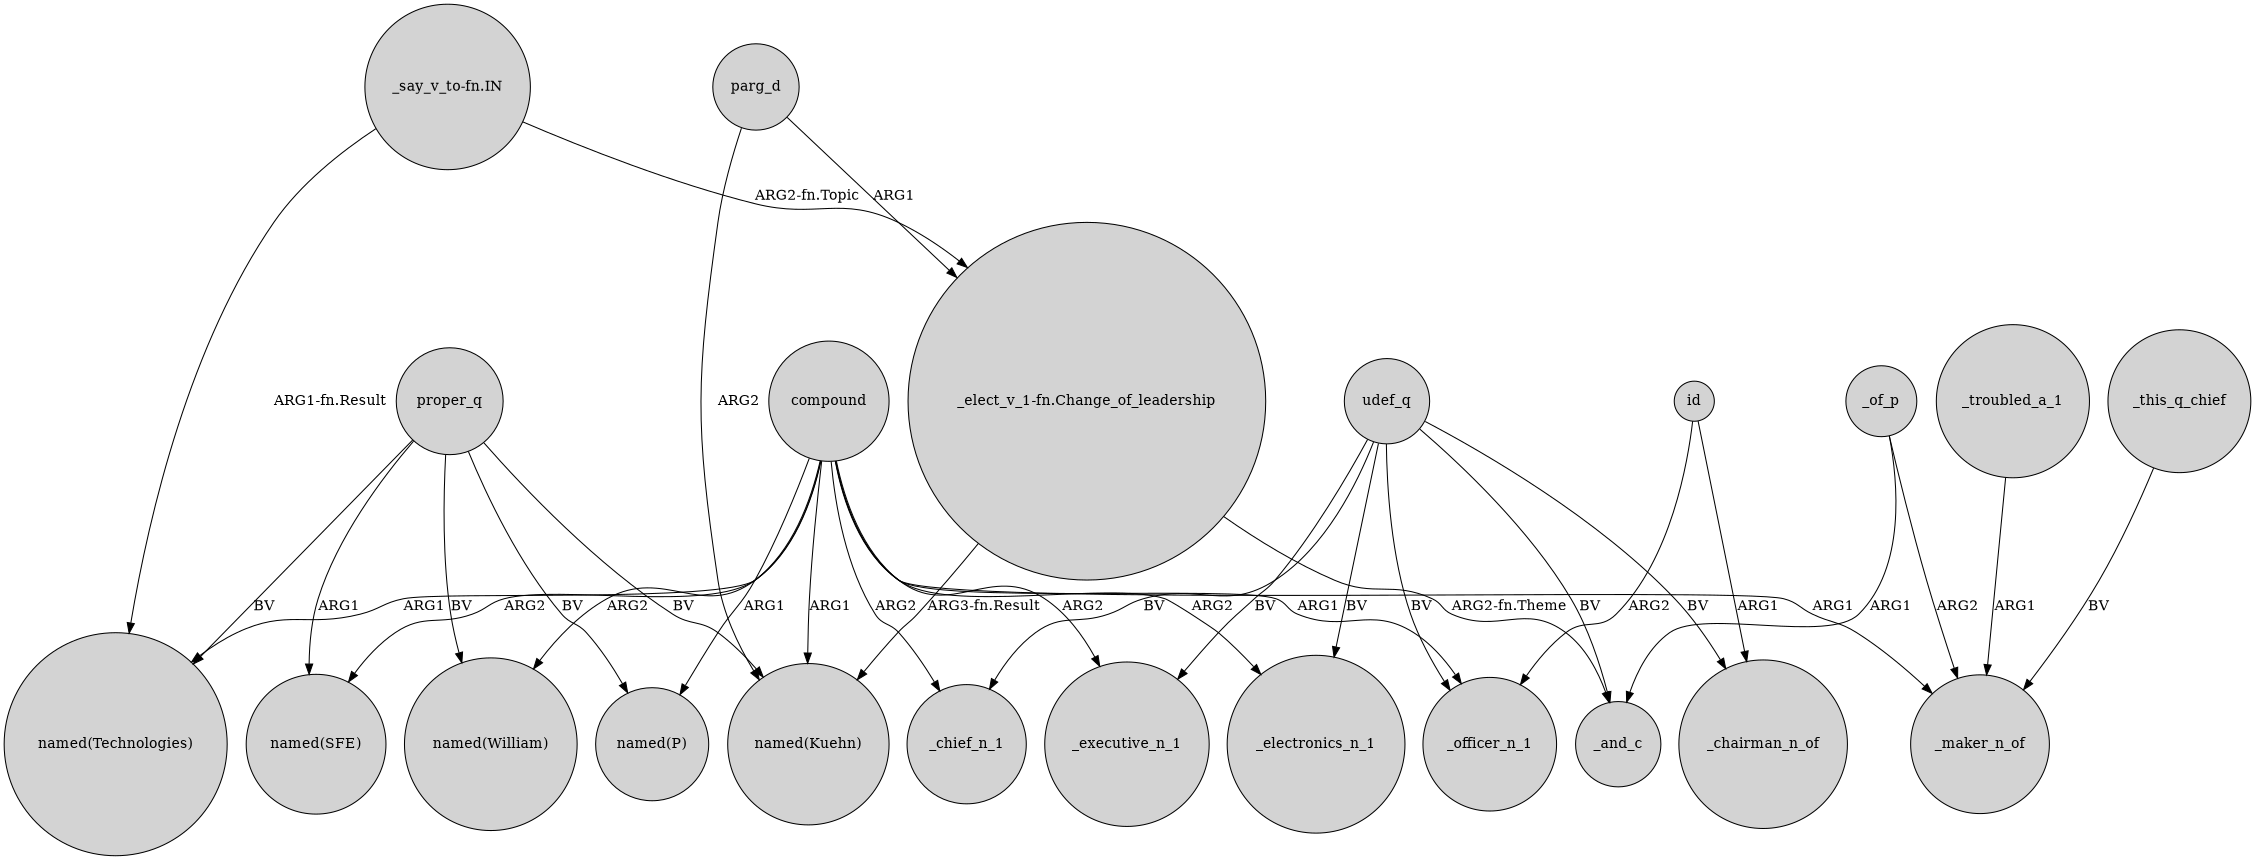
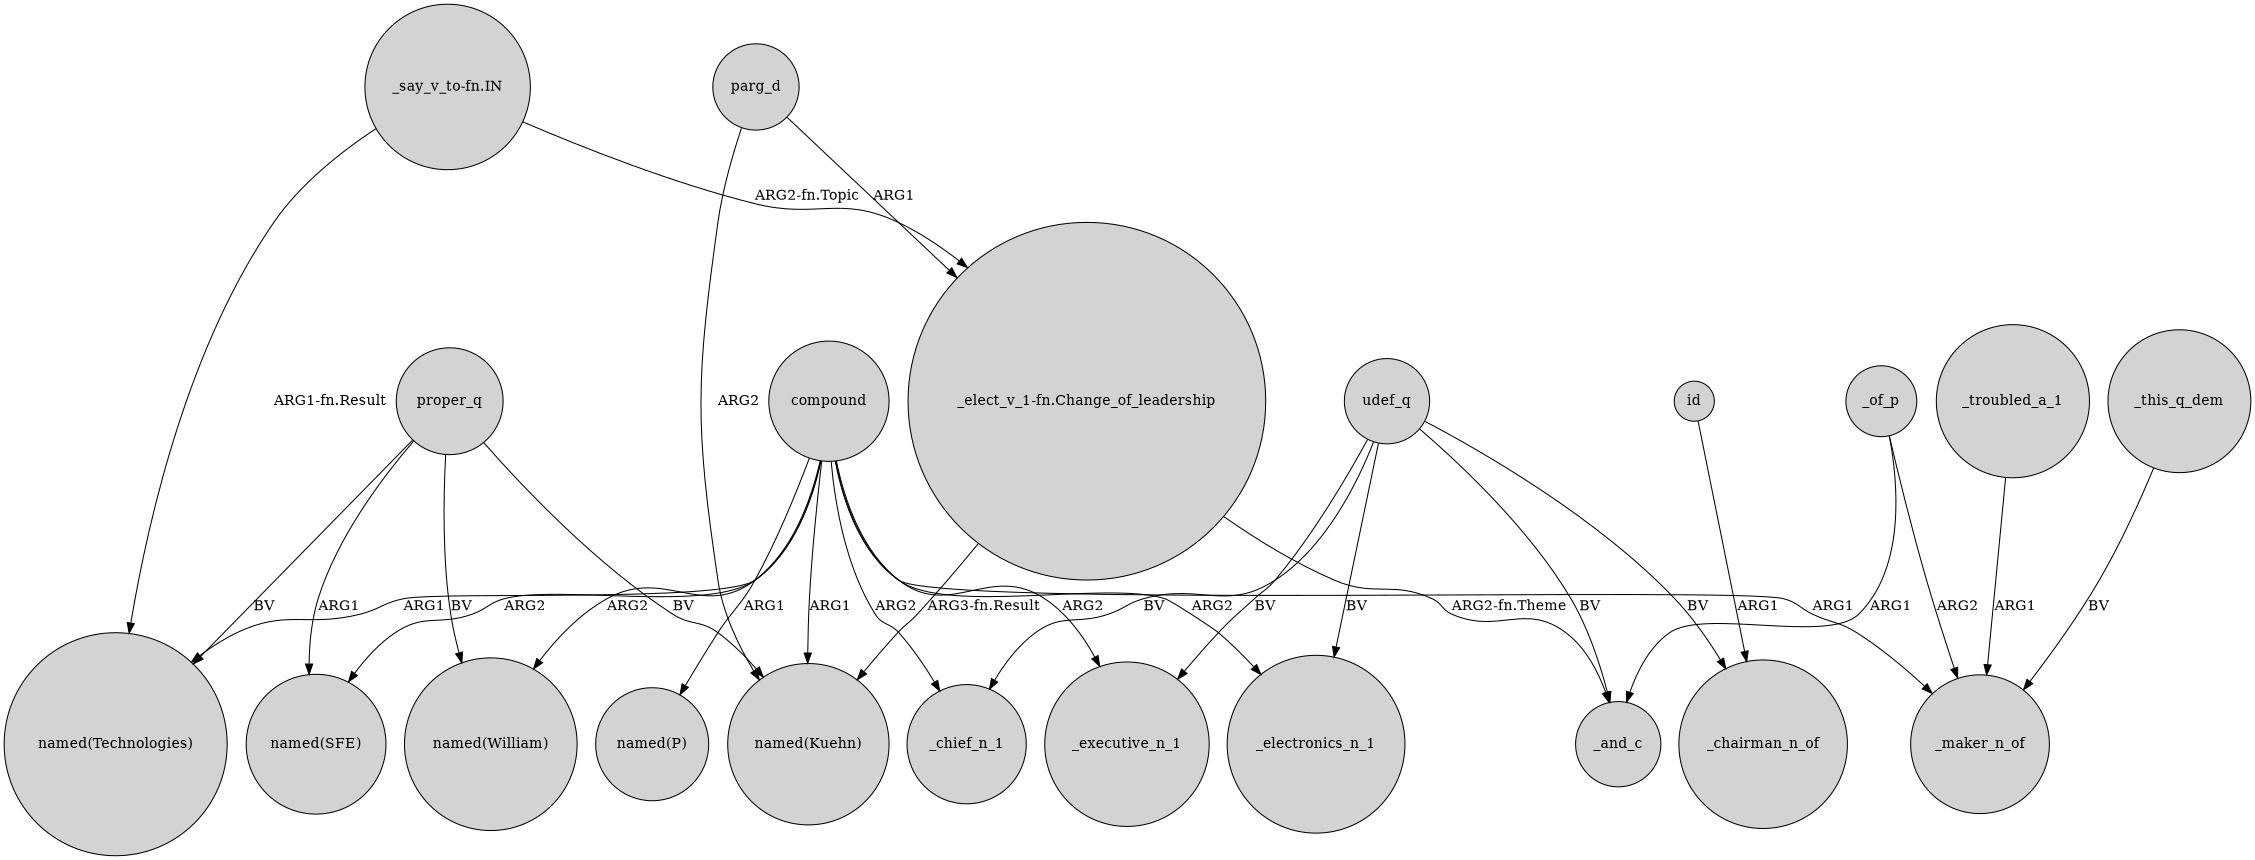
node "_this_q_chief": label "_this_q_chief" -> "_this_q_dem"
edge "proper_q" -> "named(P)": removed, label "BV"
node "_officer_n_1": removed
